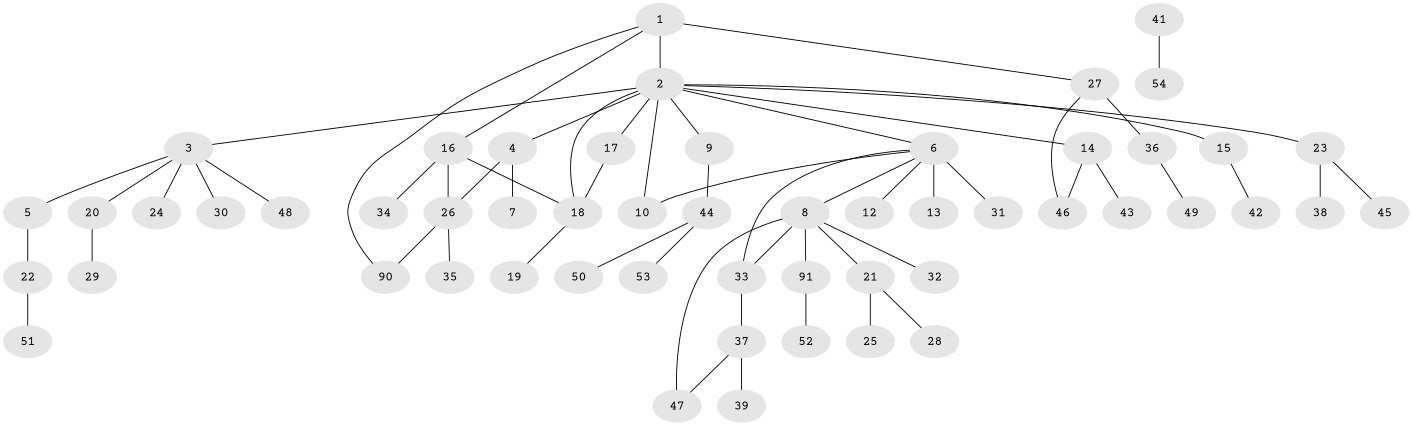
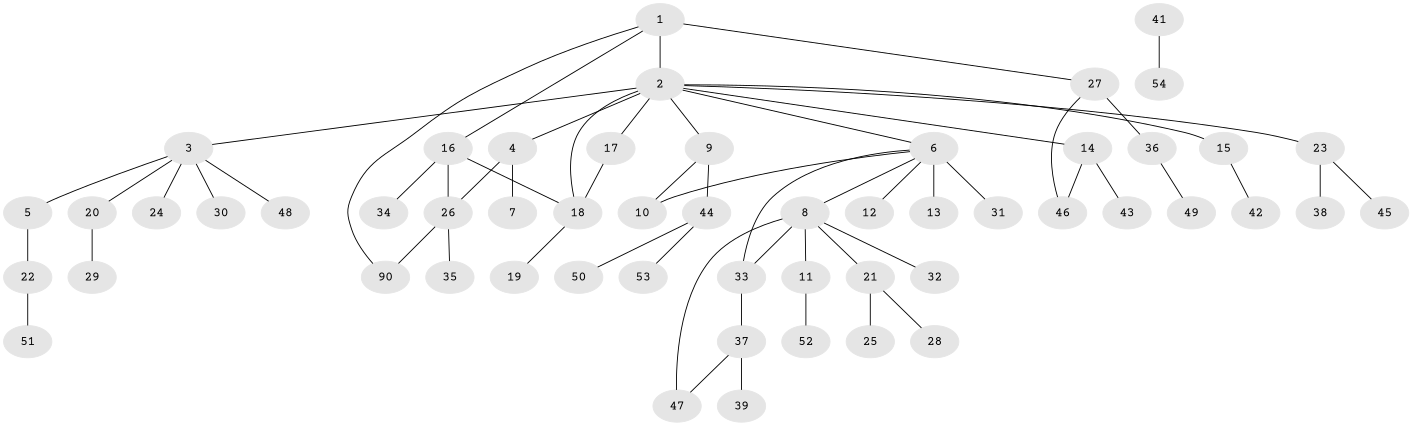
edge "2" -- "10": now "9" -- "10"
node "91": label "91" -> "11"
